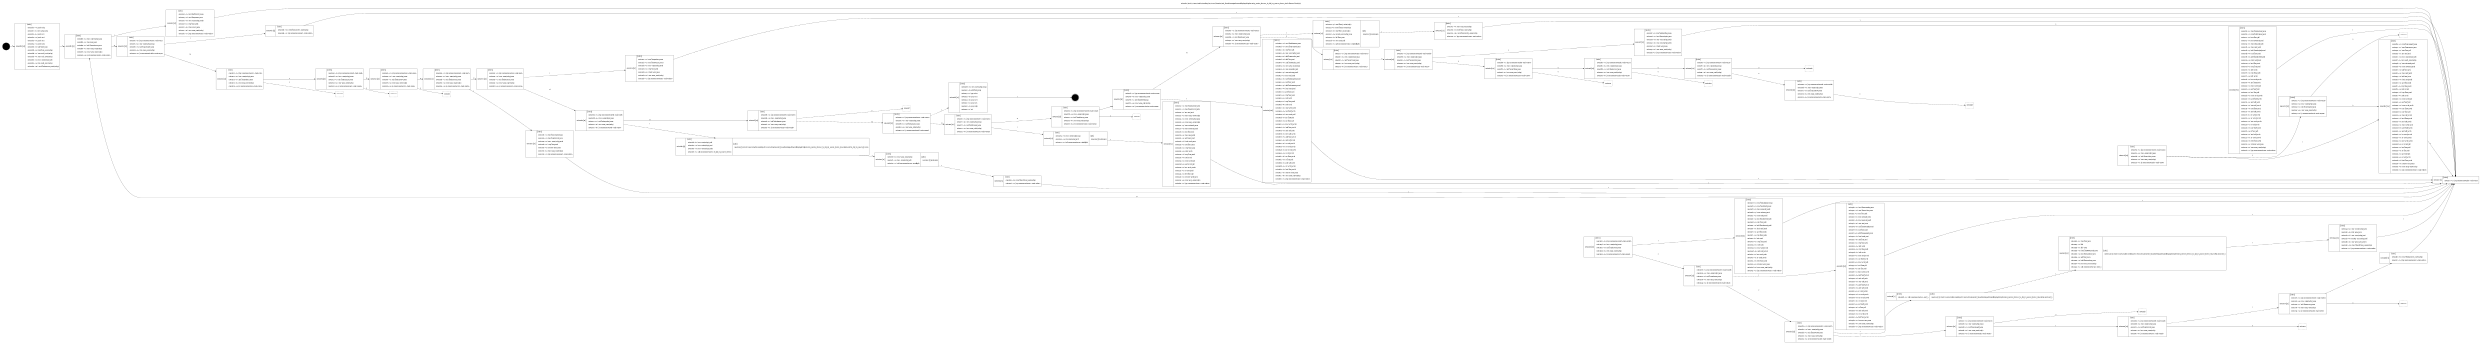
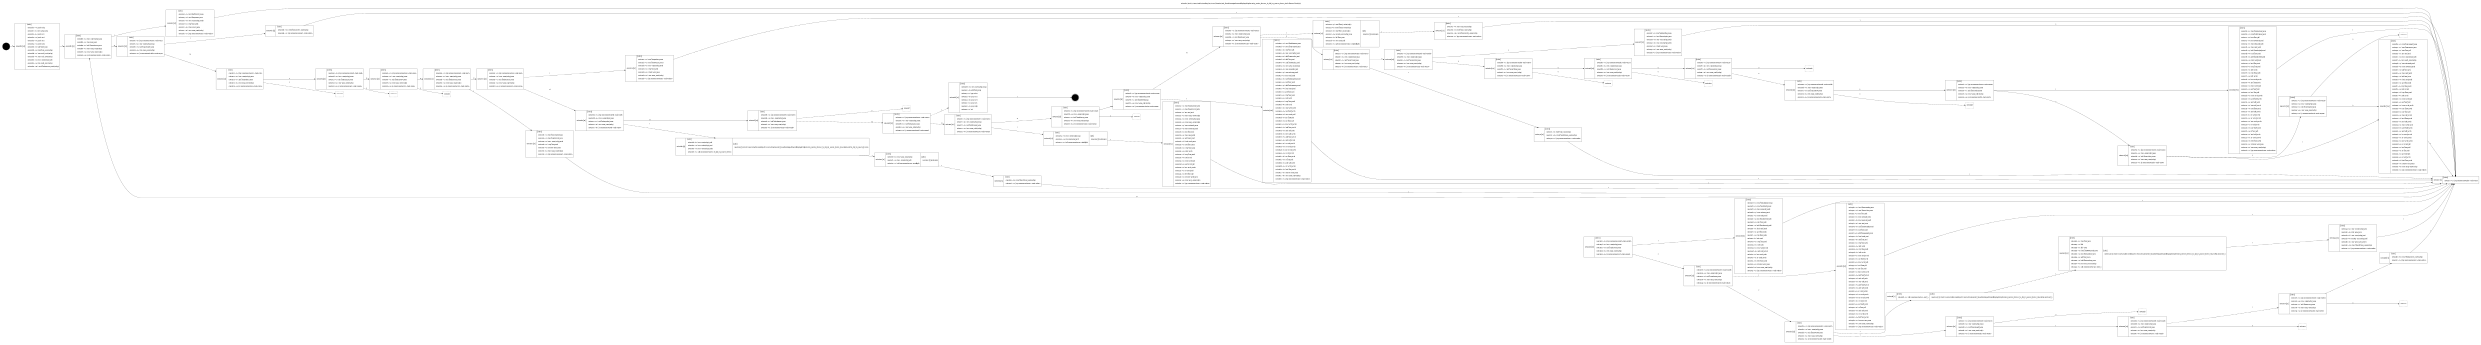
node "0x403024 [28]": added
node "0x403715 [22]": added
